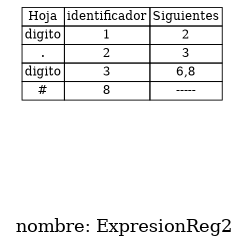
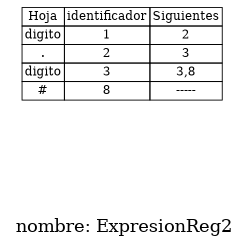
node "Hoja": text "6,8" -> "3,8"
